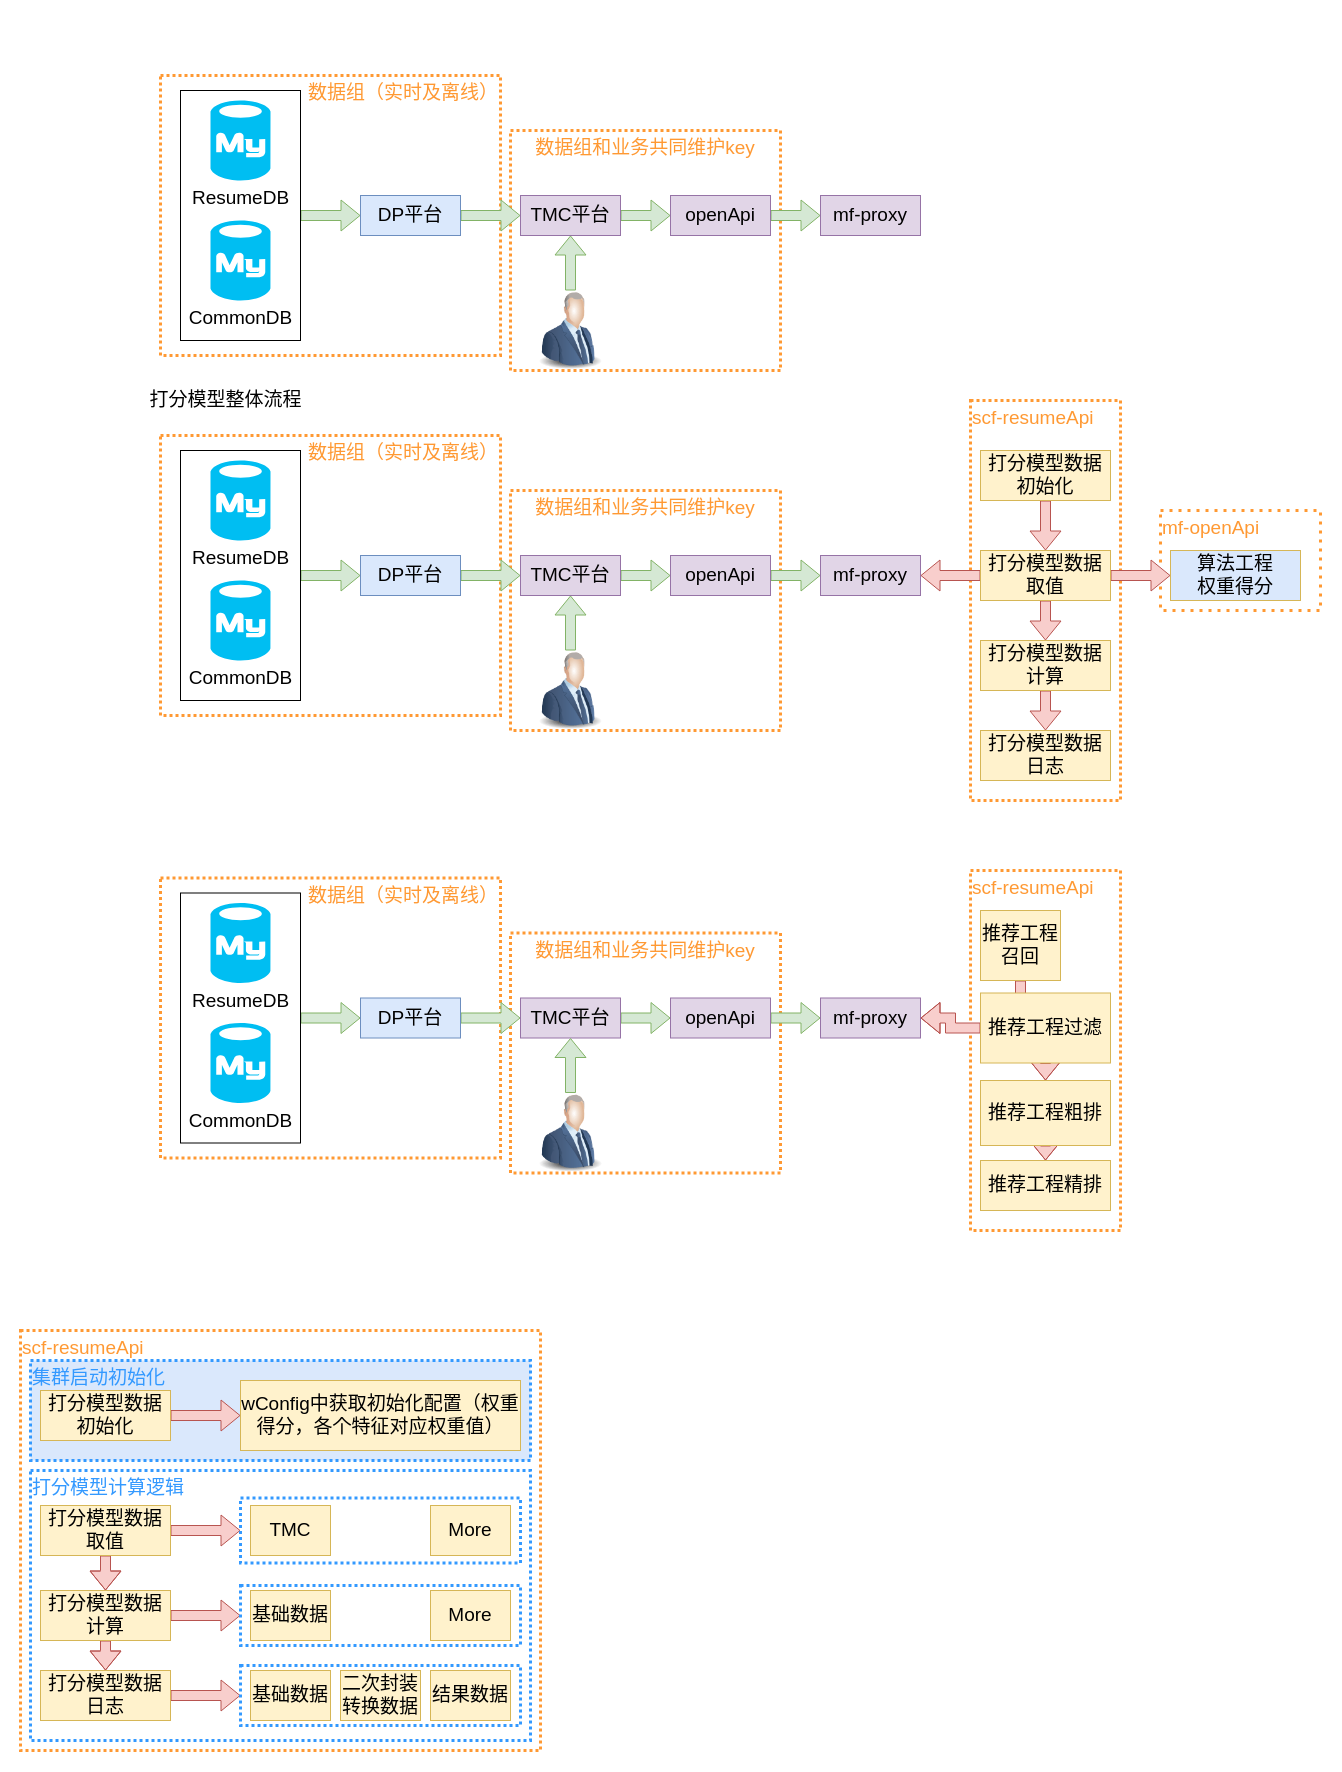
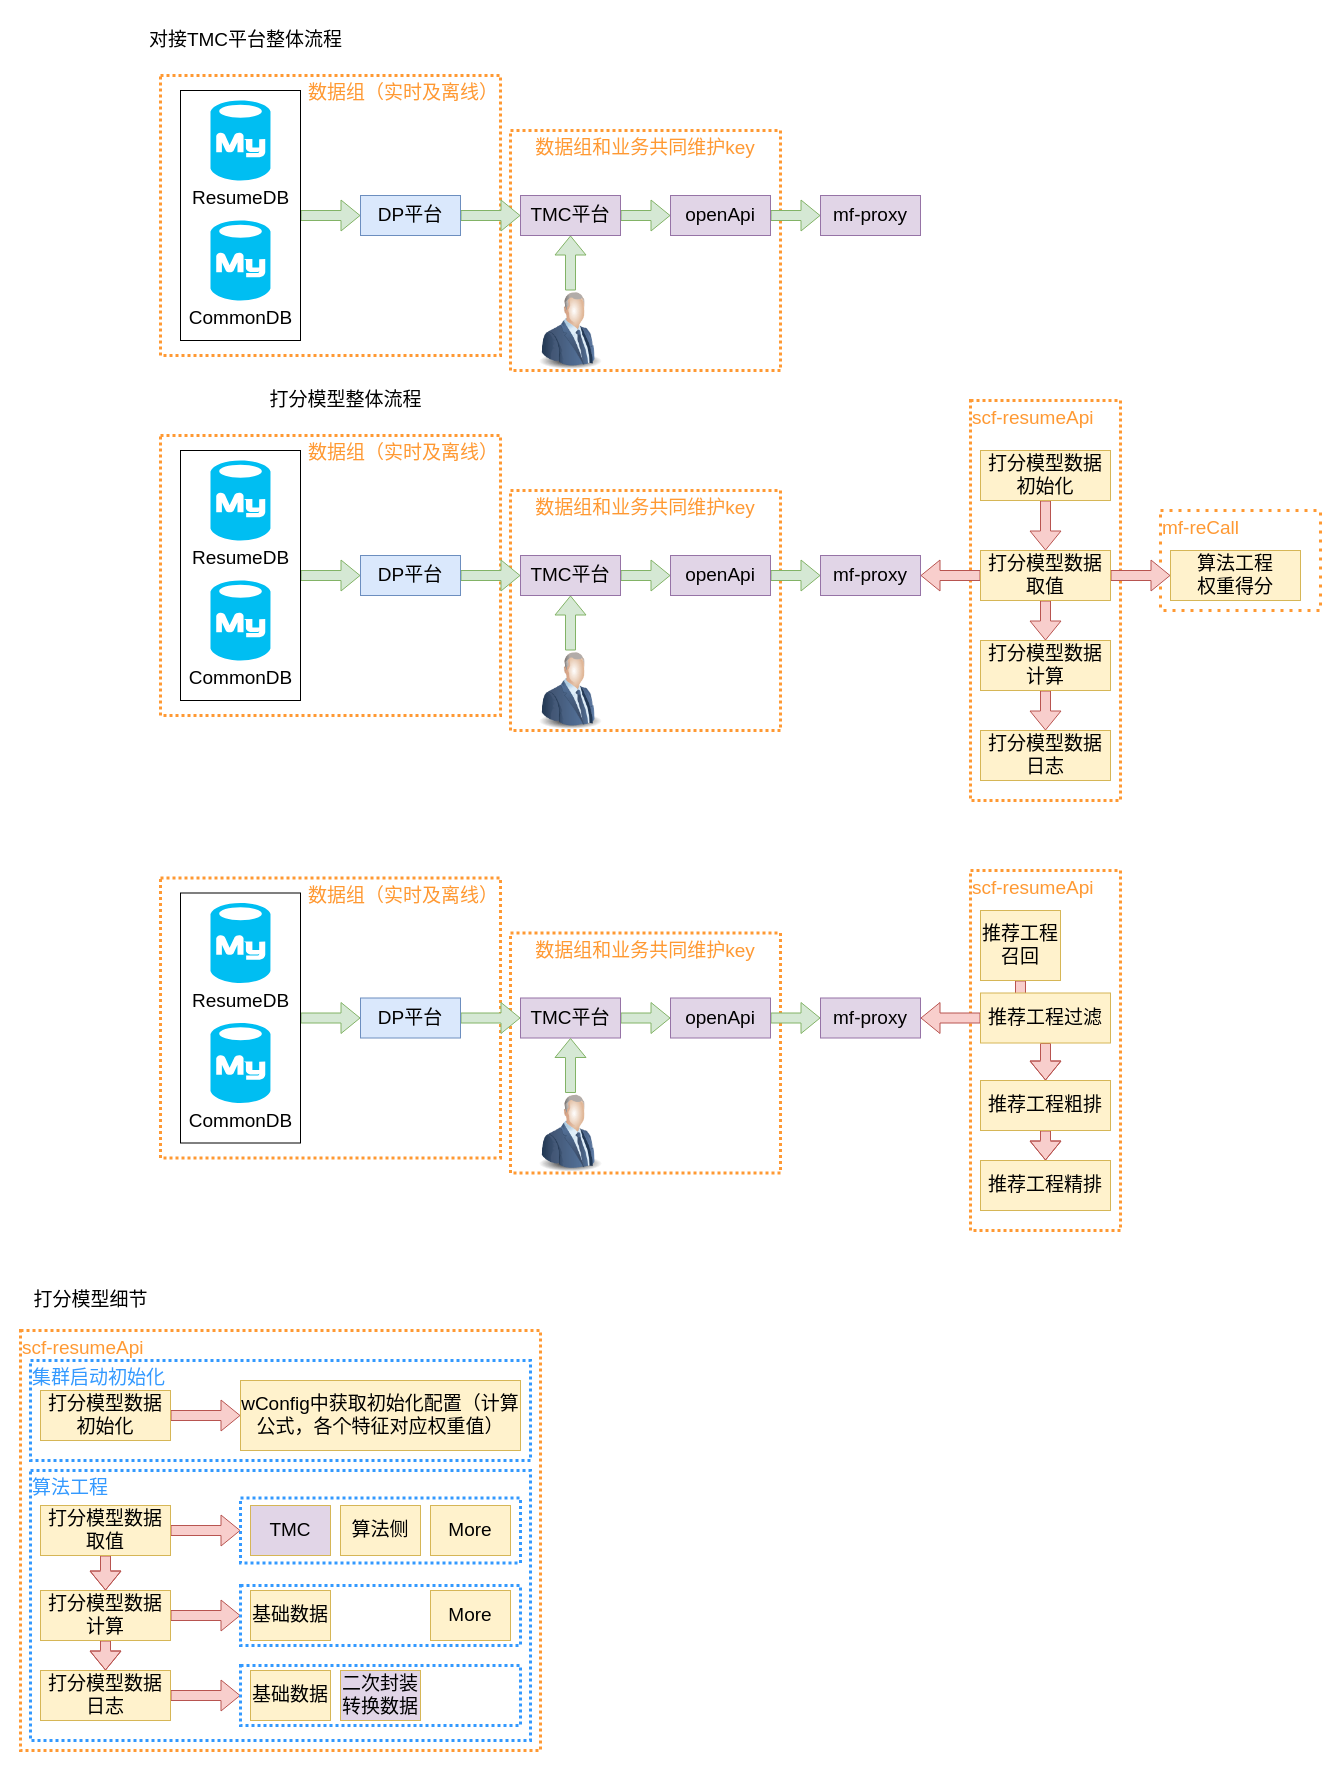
node "对接TMC平台整体流程": added
node "打分模型整体流程": moved (226, 401) -> (346, 401)
node "mf-openApi": label "mf-openApi" -> "mf-reCall"
node "算法工程 权重得分": fillcolor #dae8fc -> #fff2cc
node "推荐工程过滤": size 130x70 -> 130x50
node "推荐工程粗排": size 130x65 -> 130x50
node "打分模型细节": added
node "集群启动初始化": fillcolor #dae8fc -> #ffffff
node "wConfig中获取初始化配置（权重得分，各个特征对应权重值）": label "wConfig中获取初始化配置（权重得分，各个特征对应权重值）" -> "wConfig中获取初始化配置（计算公式，各个特征对应权重值）"
node "打分模型计算逻辑": label "打分模型计算逻辑" -> "算法工程"
node "TMC": fillcolor #fff2cc -> #e1d5e7
node "算法侧": added
node "二次封装转换数据": fillcolor #fff2cc -> #e1d5e7
node "结果数据": removed
